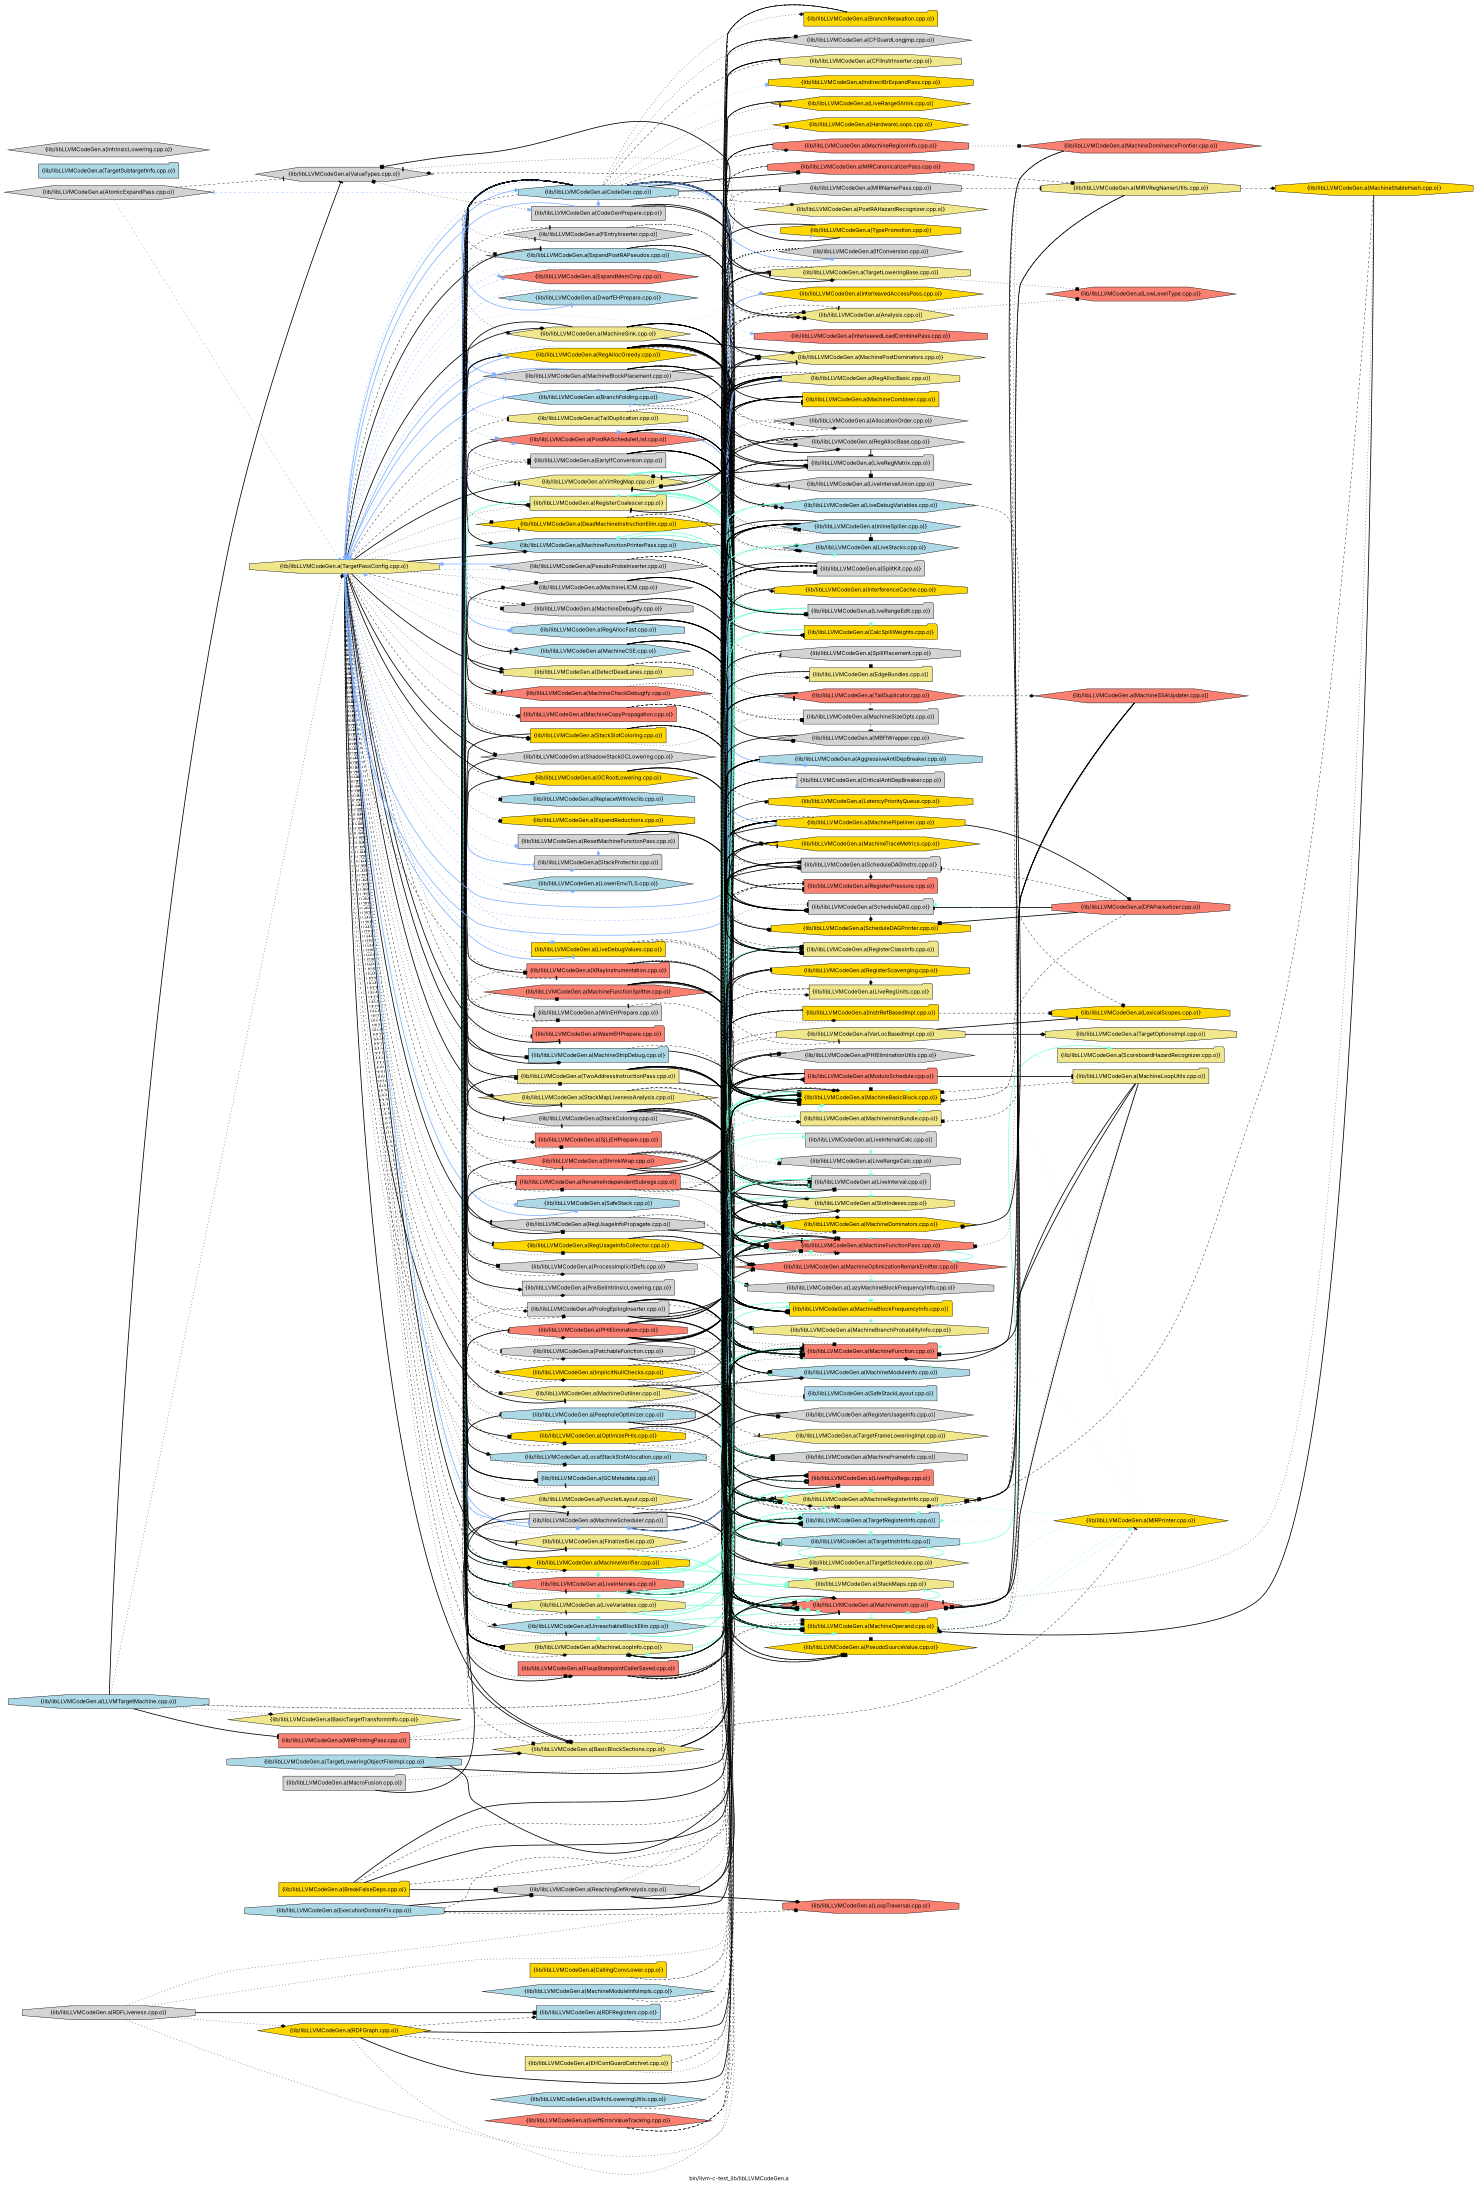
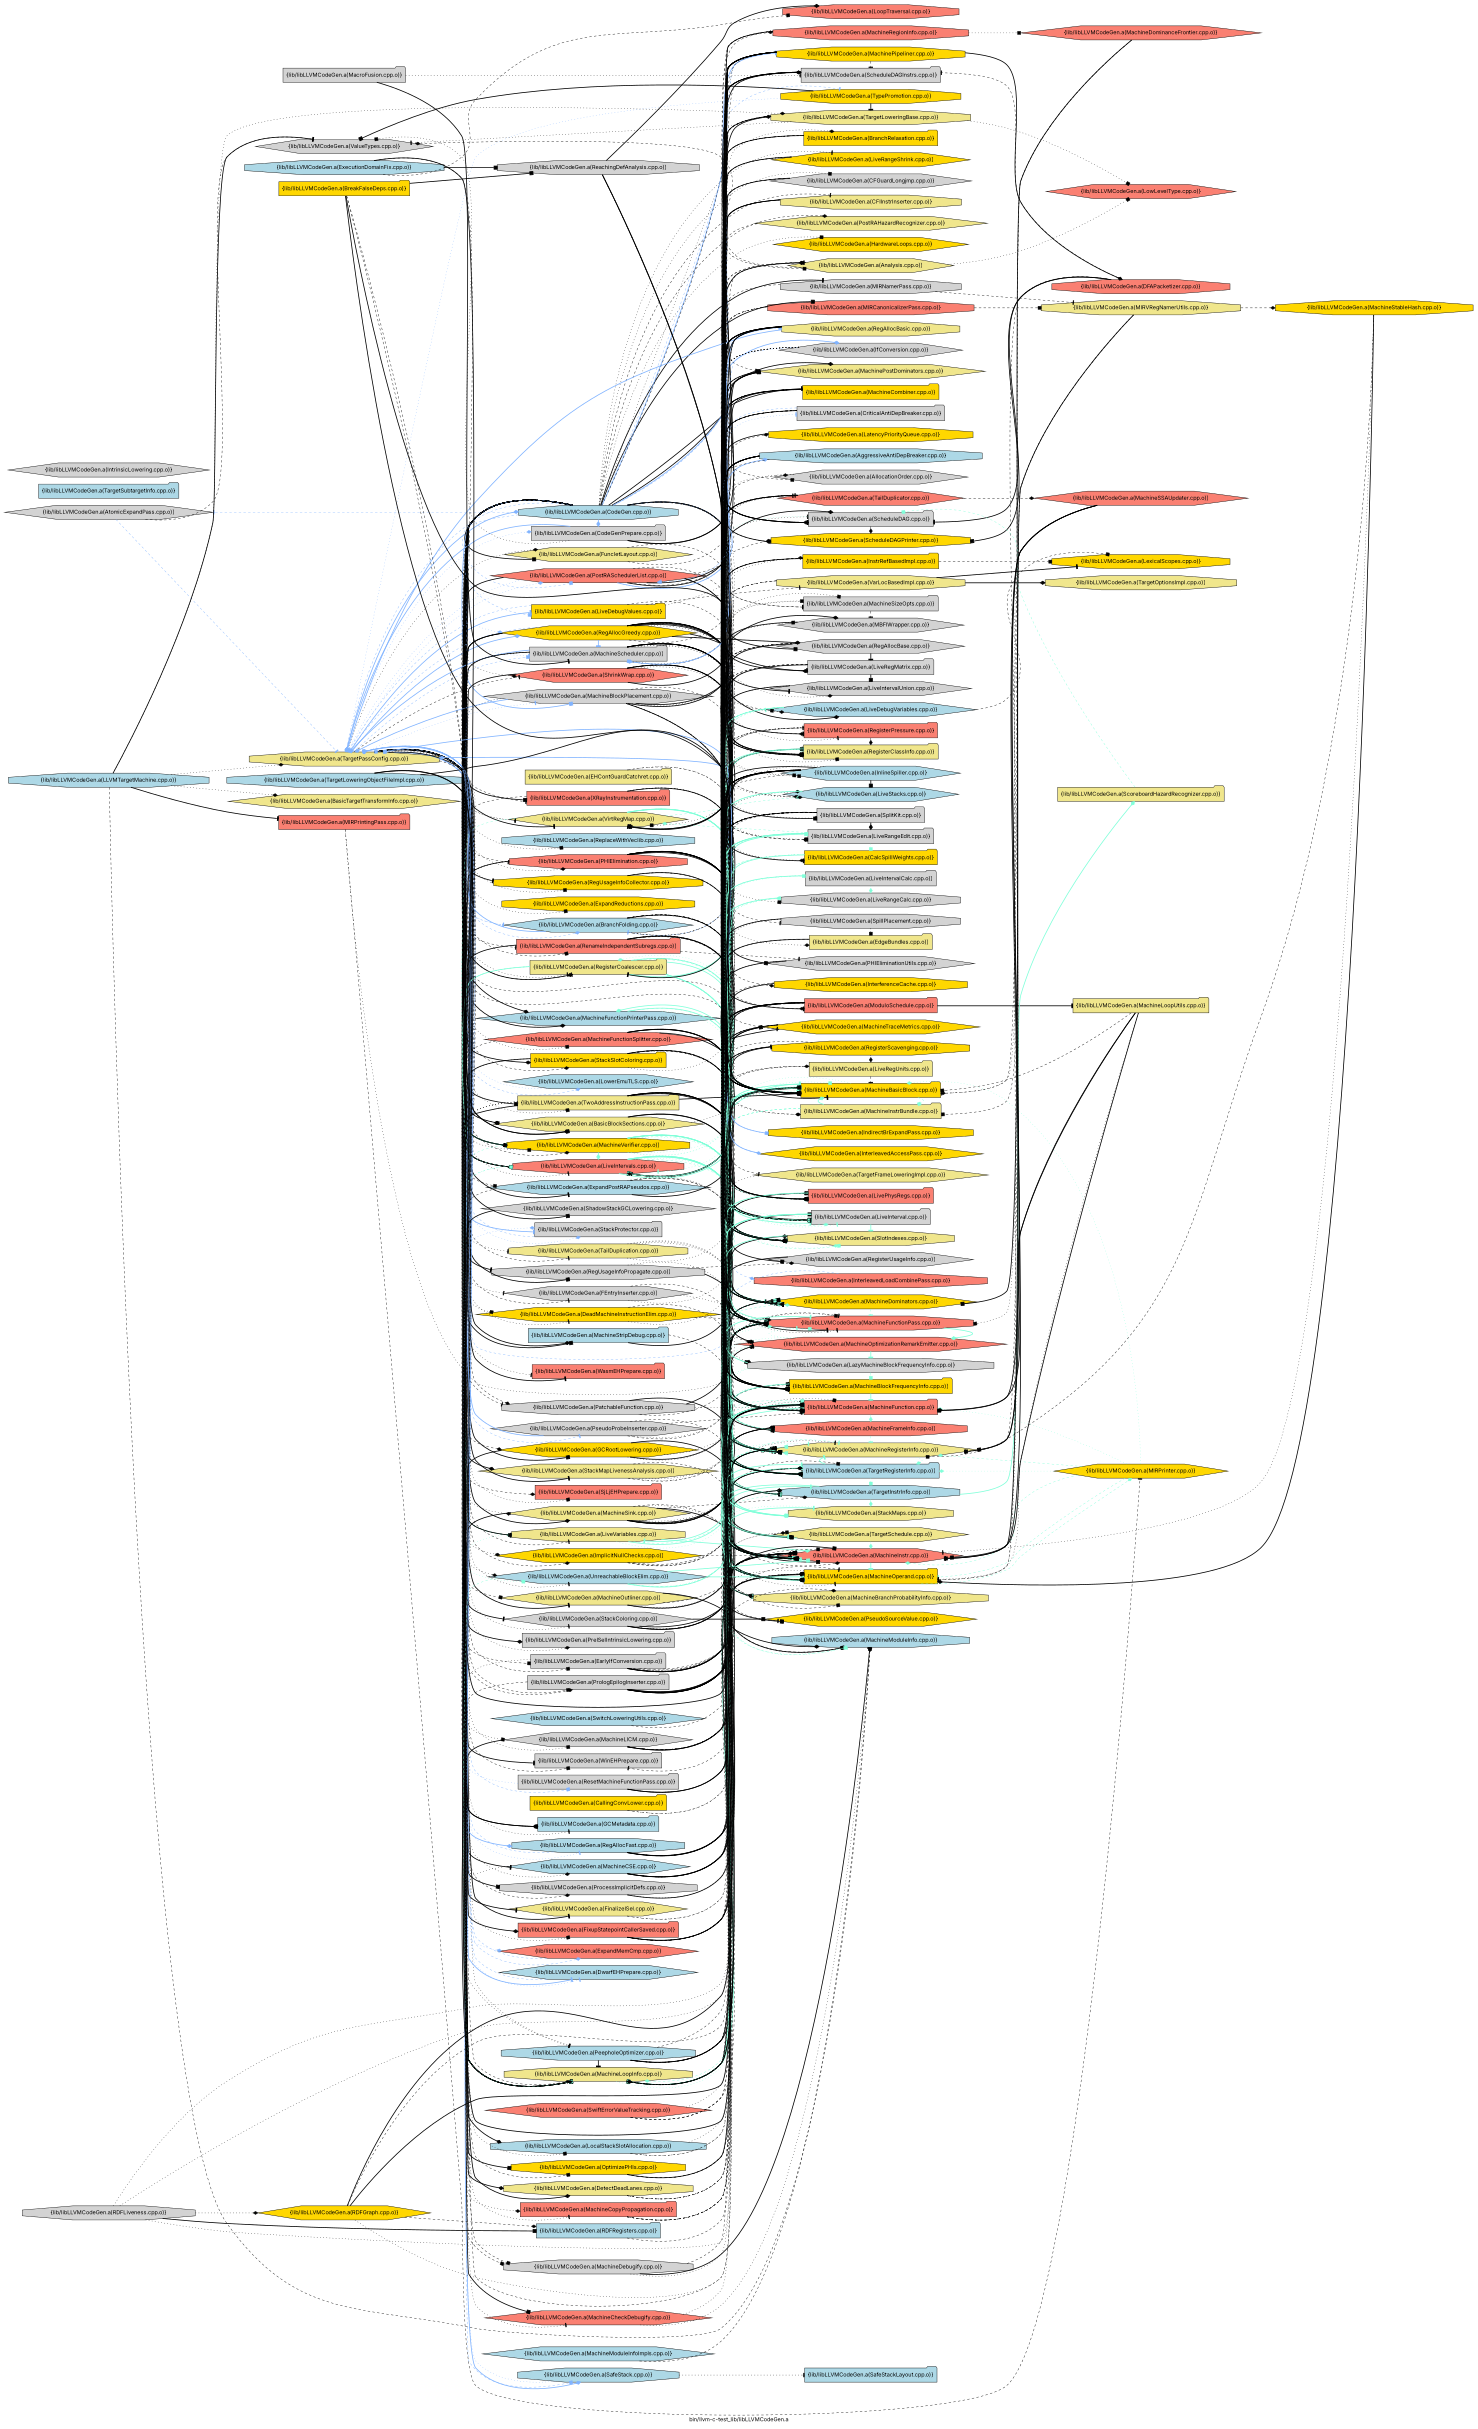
edge "{lib/libLLVMCodeGen.a(IndirectBrExpandPass.cpp.o)}" -> "{lib/libLLVMCodeGen.a(TargetPassConfig.cpp.o)}": added
edge "{lib/libLLVMCodeGen.a(LiveRegMatrix.cpp.o)}" -> "{lib/libLLVMCodeGen.a(SlotIndexes.cpp.o)}": now "{lib/libLLVMCodeGen.a(LiveIntervalUnion.cpp.o)}" -> "{lib/libLLVMCodeGen.a(SlotIndexes.cpp.o)}"
edge "{lib/libLLVMCodeGen.a(TargetPassConfig.cpp.o)}" -> "{lib/libLLVMCodeGen.a(BranchFolding.cpp.o)}": added
edge "{lib/libLLVMCodeGen.a(ScheduleDAGInstrs.cpp.o)}" -> "{lib/libLLVMCodeGen.a(MachineFunctionPass.cpp.o)}": now "{lib/libLLVMCodeGen.a(PostRAHazardRecognizer.cpp.o)}" -> "{lib/libLLVMCodeGen.a(MachineFunctionPass.cpp.o)}"
edge "{lib/libLLVMCodeGen.a(XRayInstrumentation.cpp.o)}" -> "{lib/libLLVMCodeGen.a(MachineInstr.cpp.o)}": now "{lib/libLLVMCodeGen.a(FinalizeISel.cpp.o)}" -> "{lib/libLLVMCodeGen.a(MachineInstr.cpp.o)}"
node "{lib/libLLVMCodeGen.a(MachineFrameInfo.cpp.o)}": fillcolor lightgrey -> salmon
